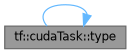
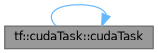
node "tf::cudaTask::type": label "tf::cudaTask::type" -> "tf::cudaTask::cudaTask"
